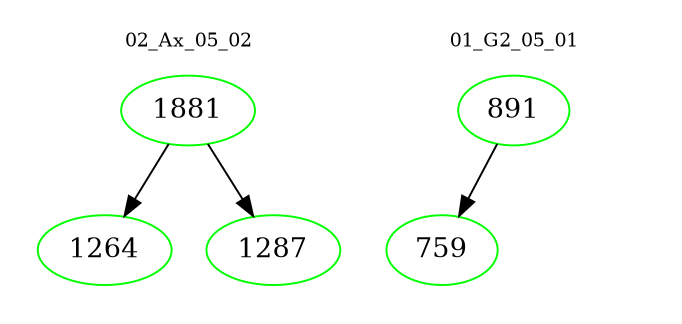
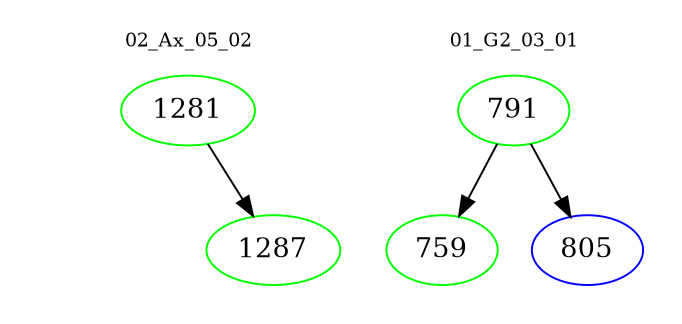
cluster "01_G2_05_01": label "01_G2_05_01" -> "01_G2_03_01"
node "1881": label "1881" -> "1281"
node "891": label "891" -> "791"
node "1264": removed
node "805": added
